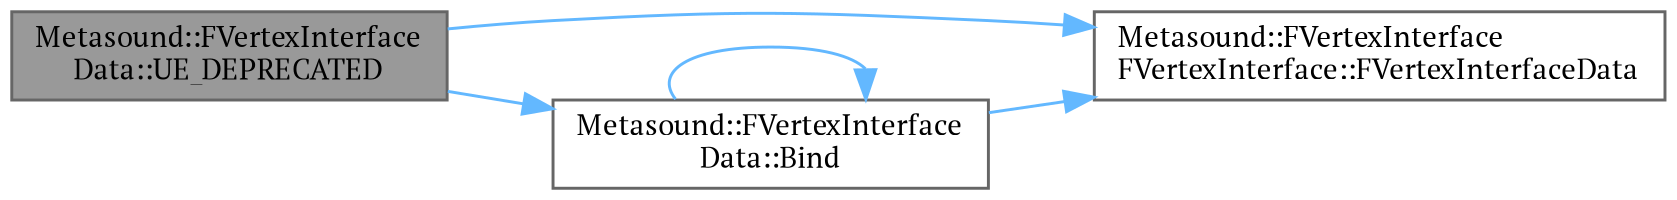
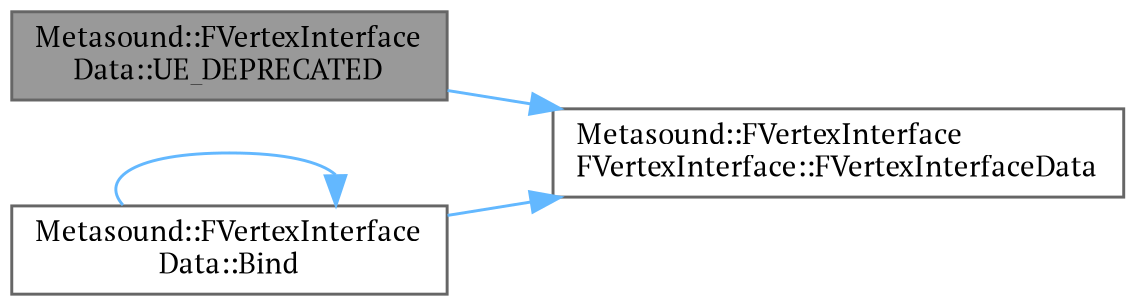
edge "Metasound::FVertexInterface Data::UE_DEPRECATED" -> "Metasound::FVertexInterface Data::Bind": removed
